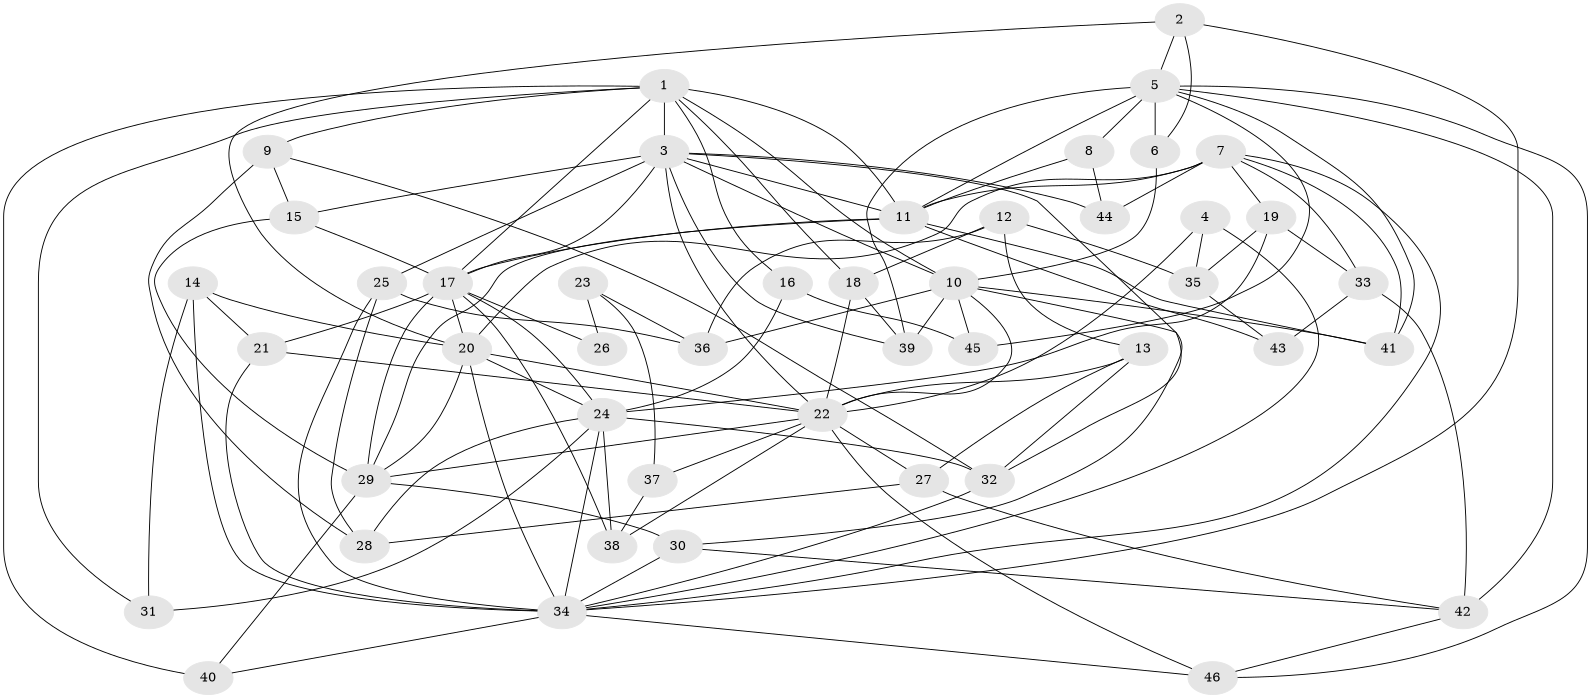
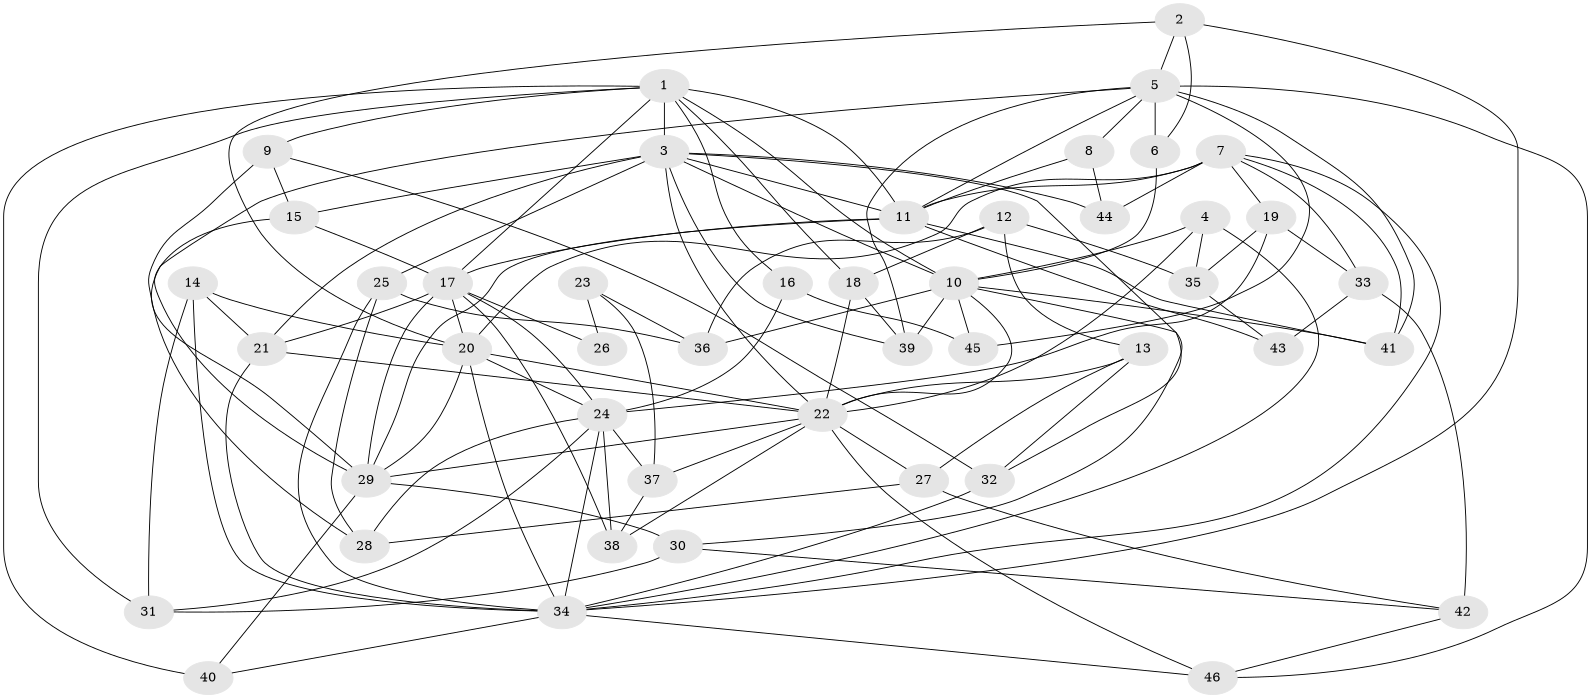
edge "5" -- "42": now "5" -- "29"
edge "3" -- "17": now "3" -- "21"
edge "4" -- "10": added
edge "24" -- "32": now "24" -- "37"
edge "30" -- "34": now "30" -- "31"
